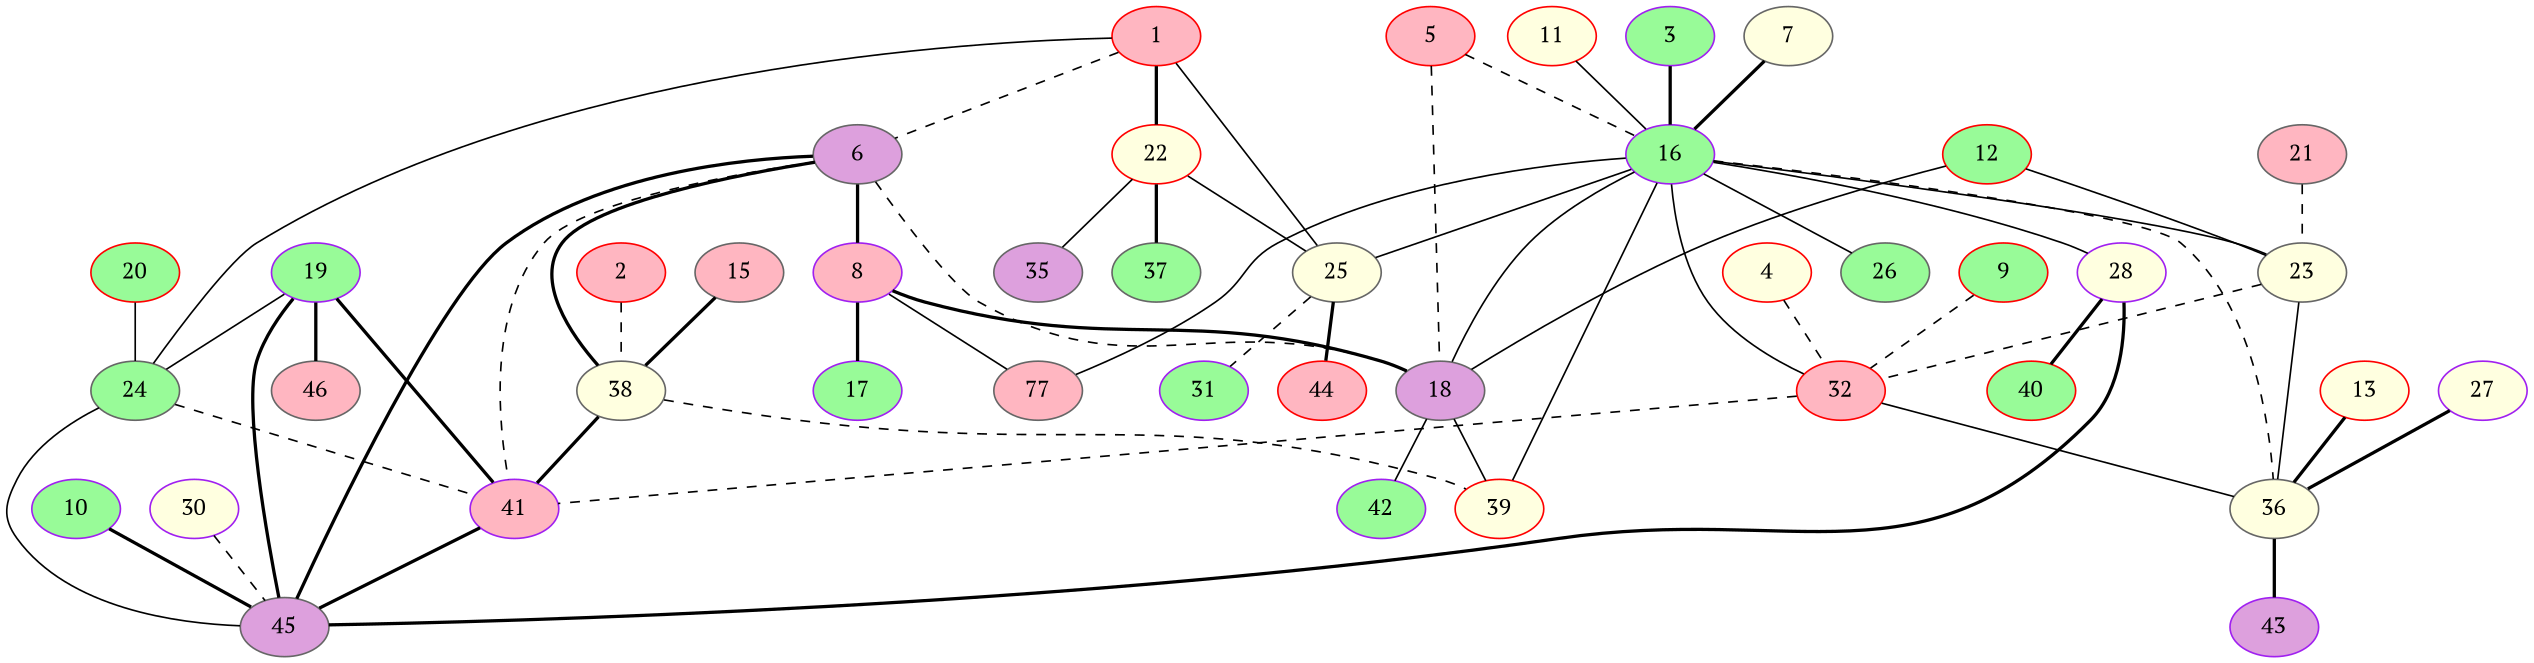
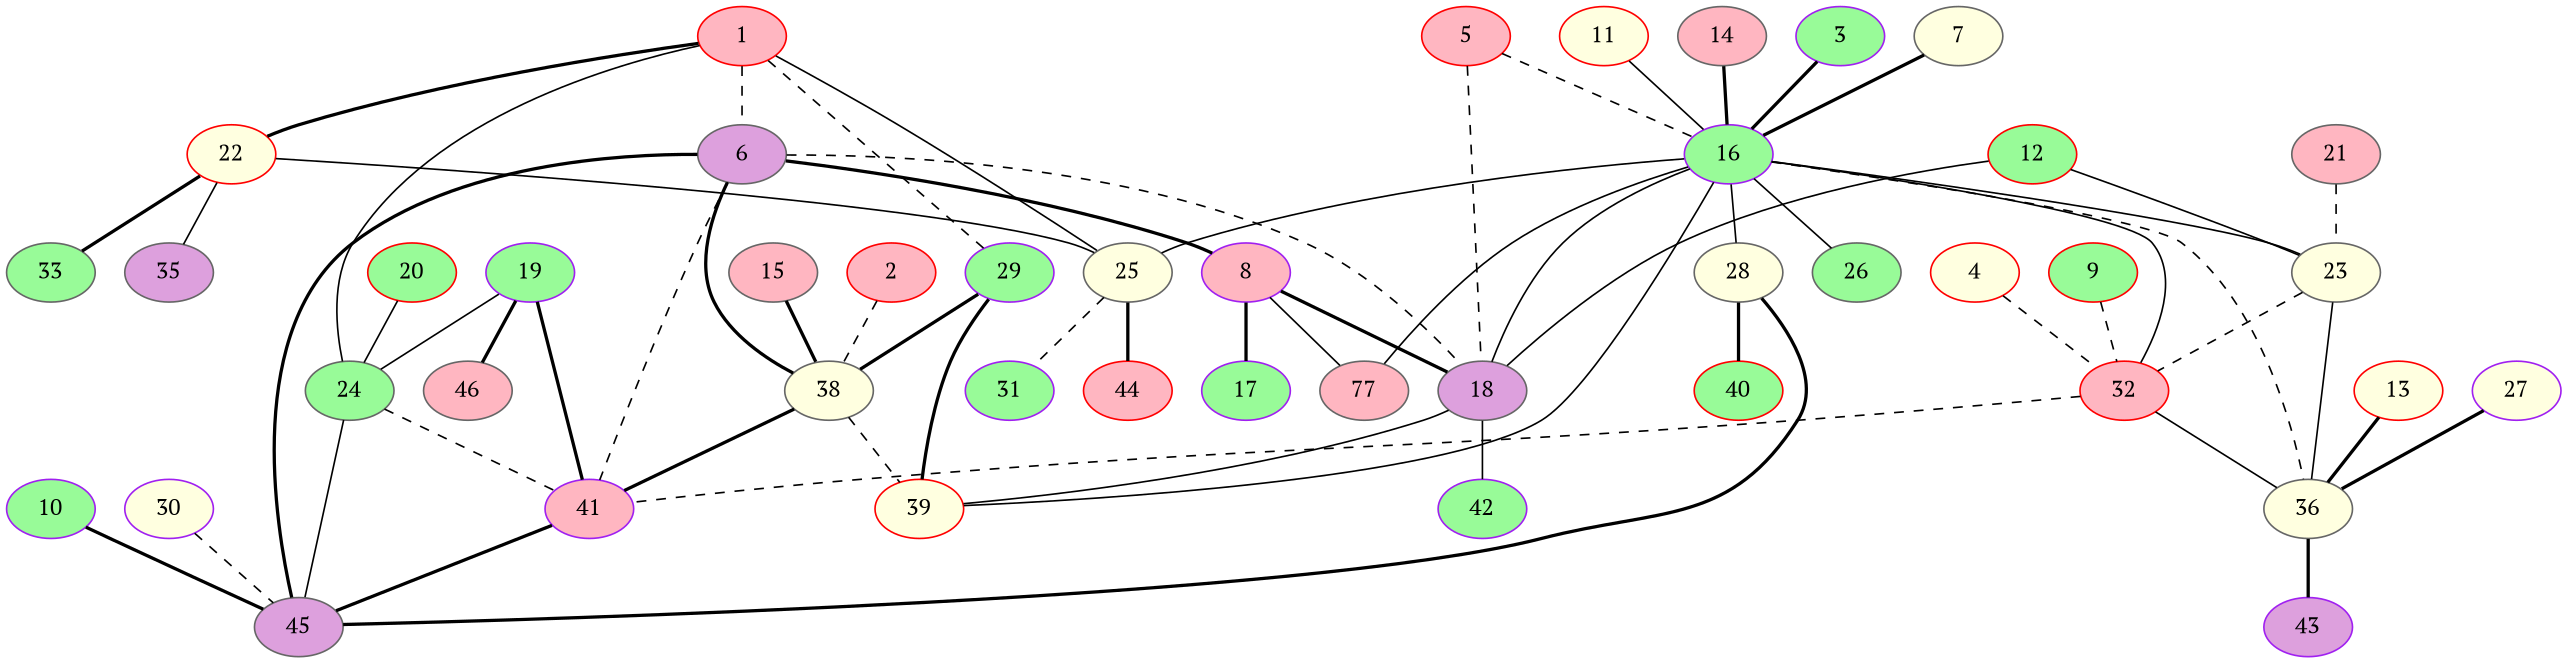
node "14": added
node "29": added
node "37": label "37" -> "33"
node "28": color purple -> gray40
edge "19" -- "45": removed
